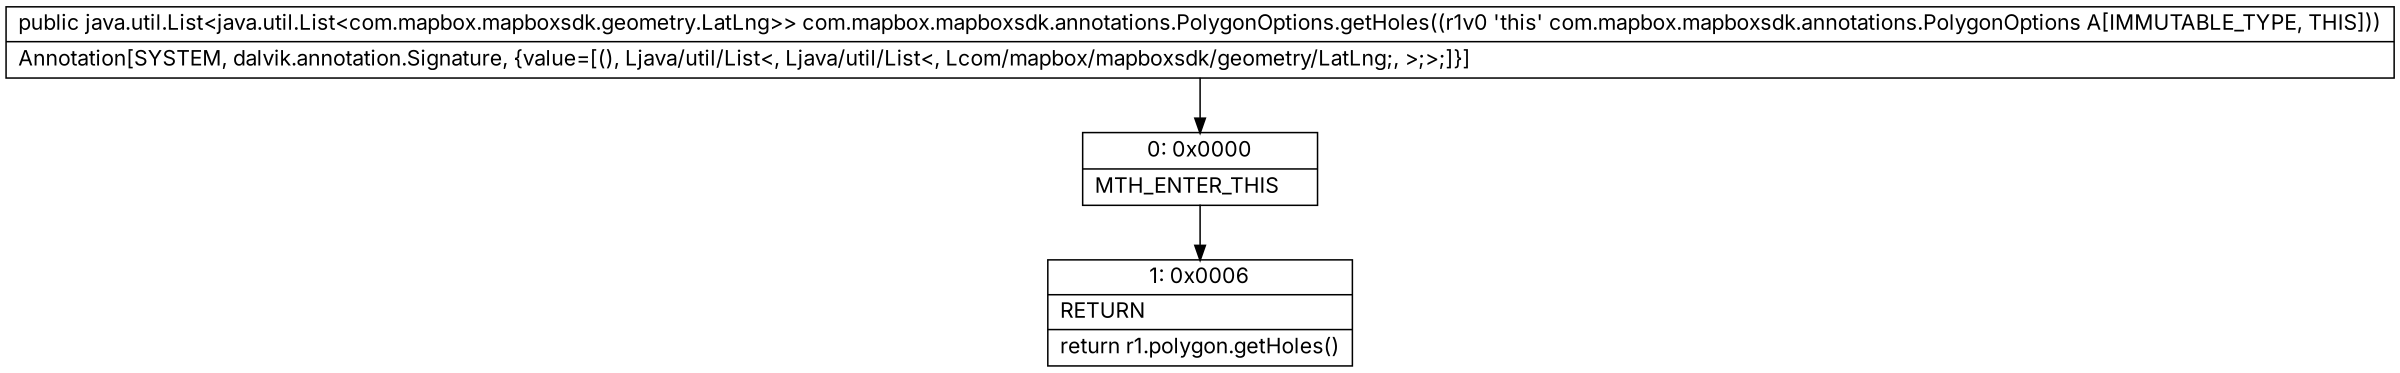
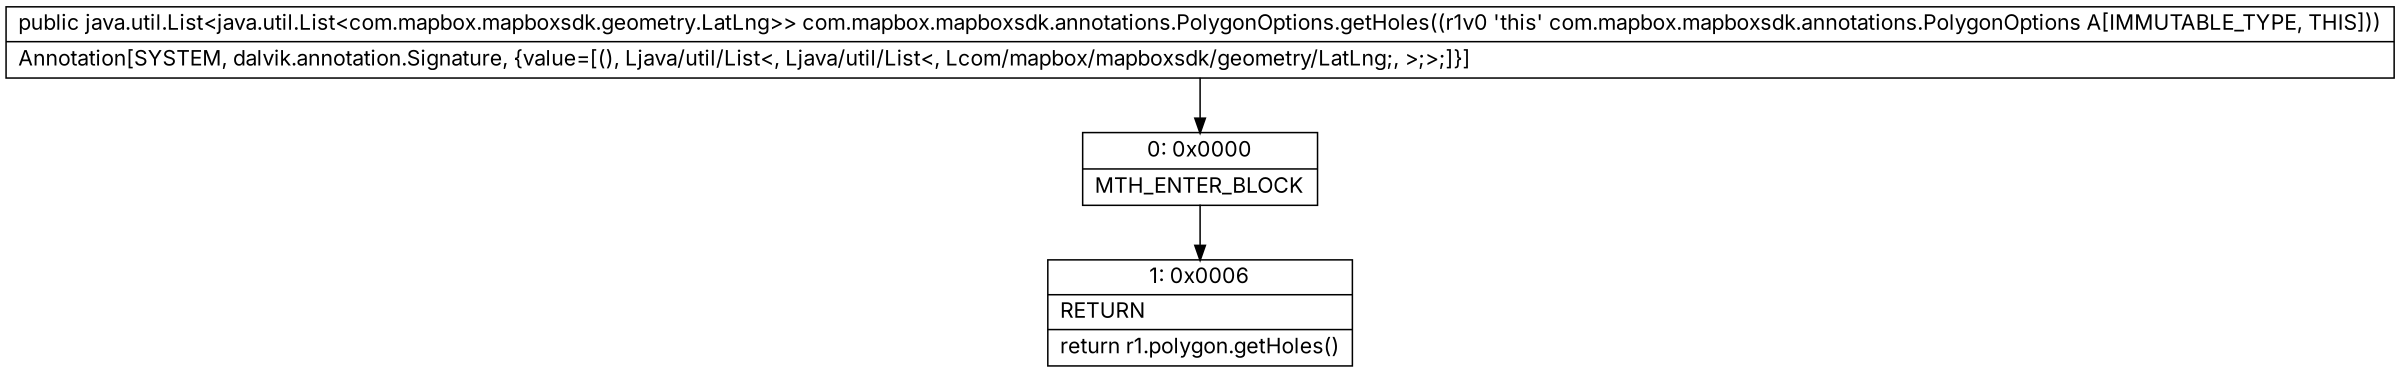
node "0: 0x0000": text "MTH_ENTER_THIS" -> "MTH_ENTER_BLOCK"
